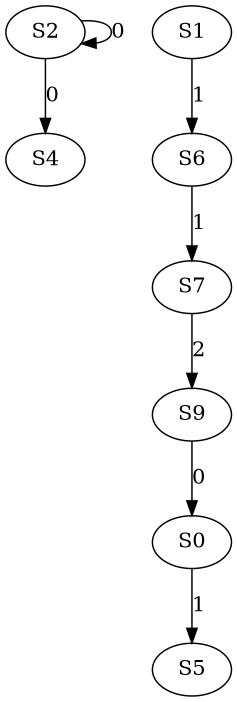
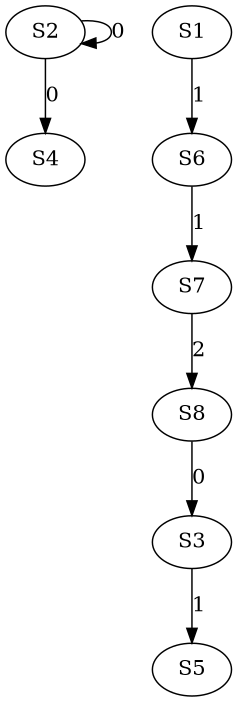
node "S9": label "S9" -> "S8"
node "S0": label "S0" -> "S3"
